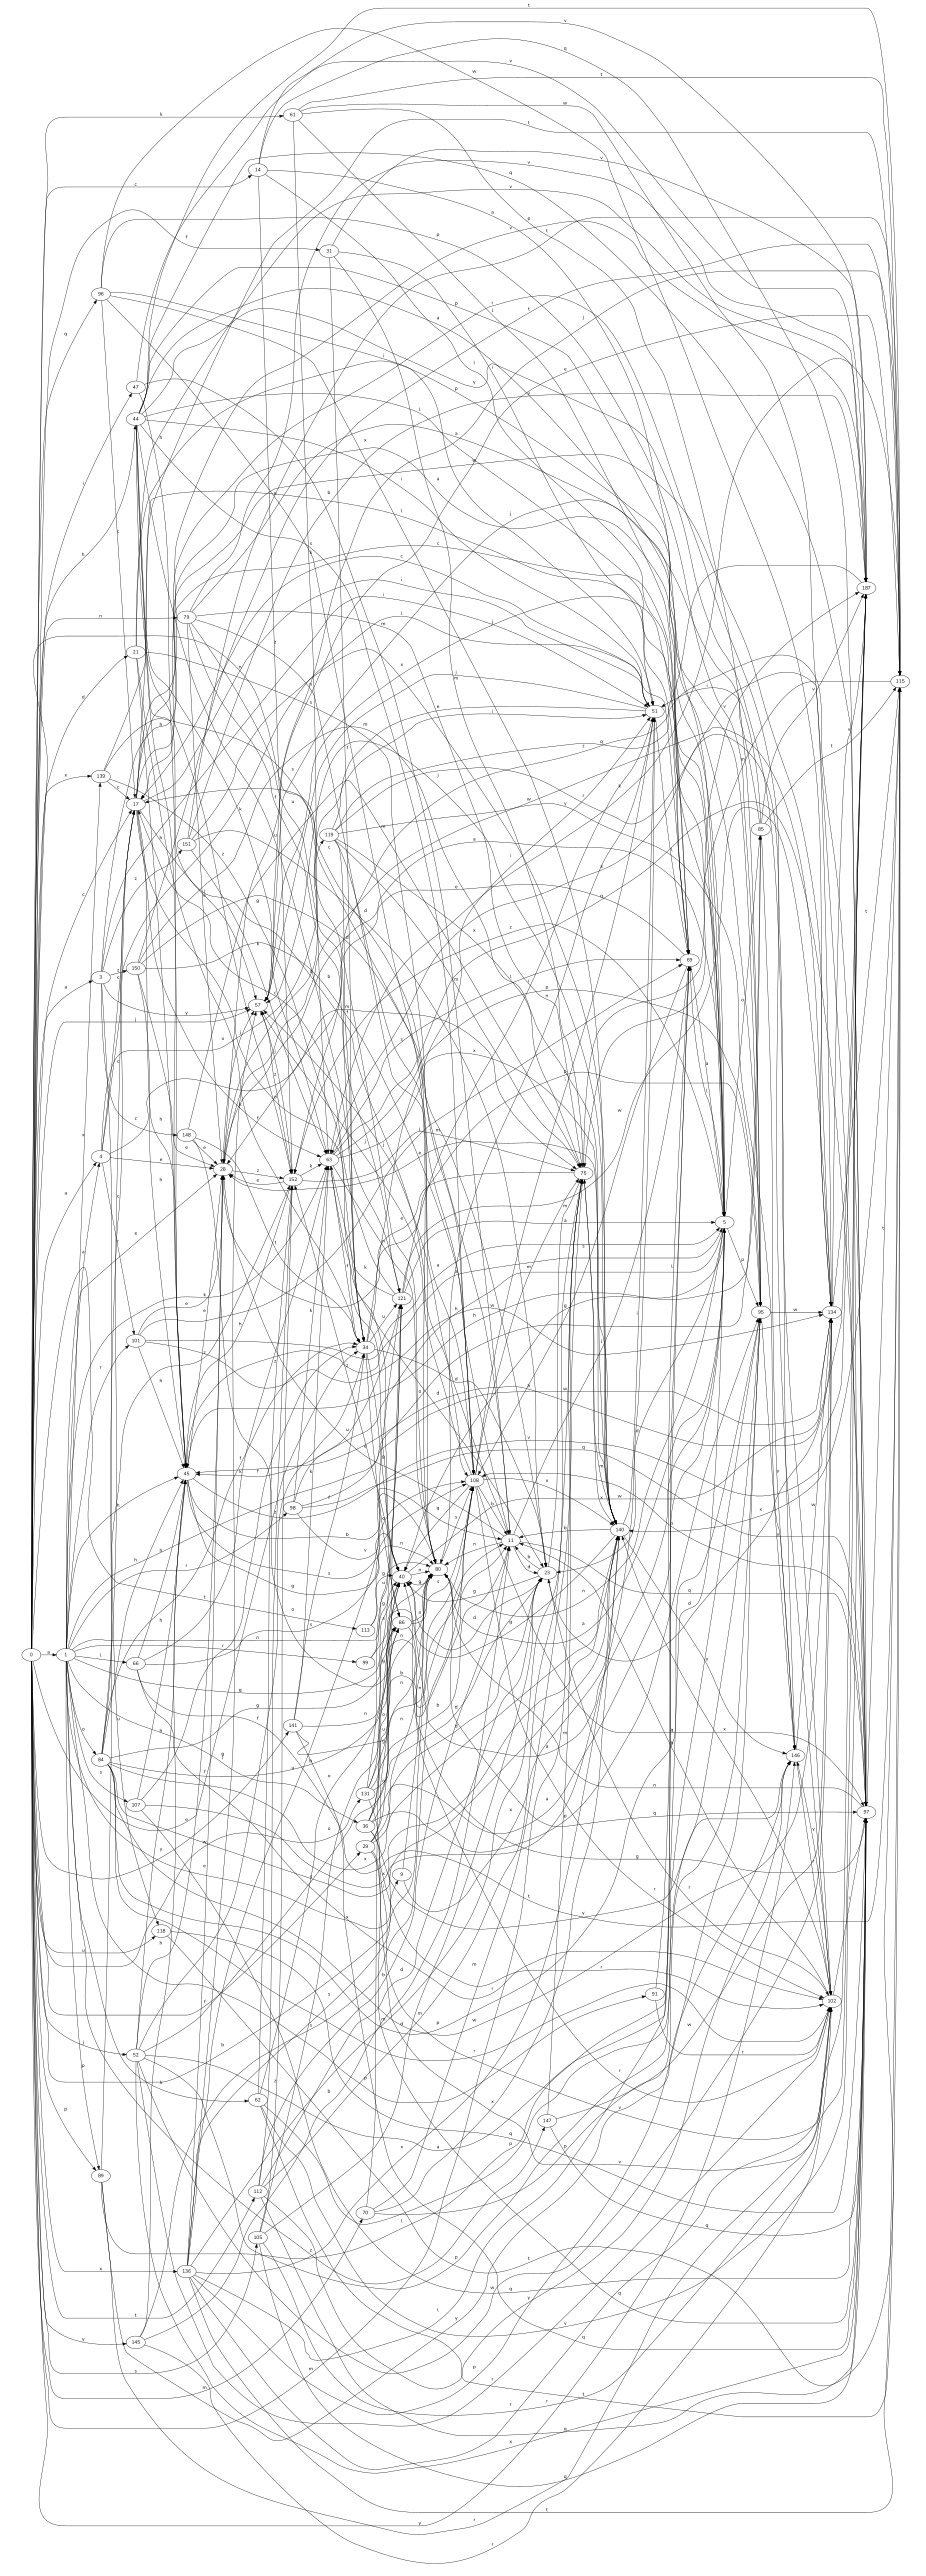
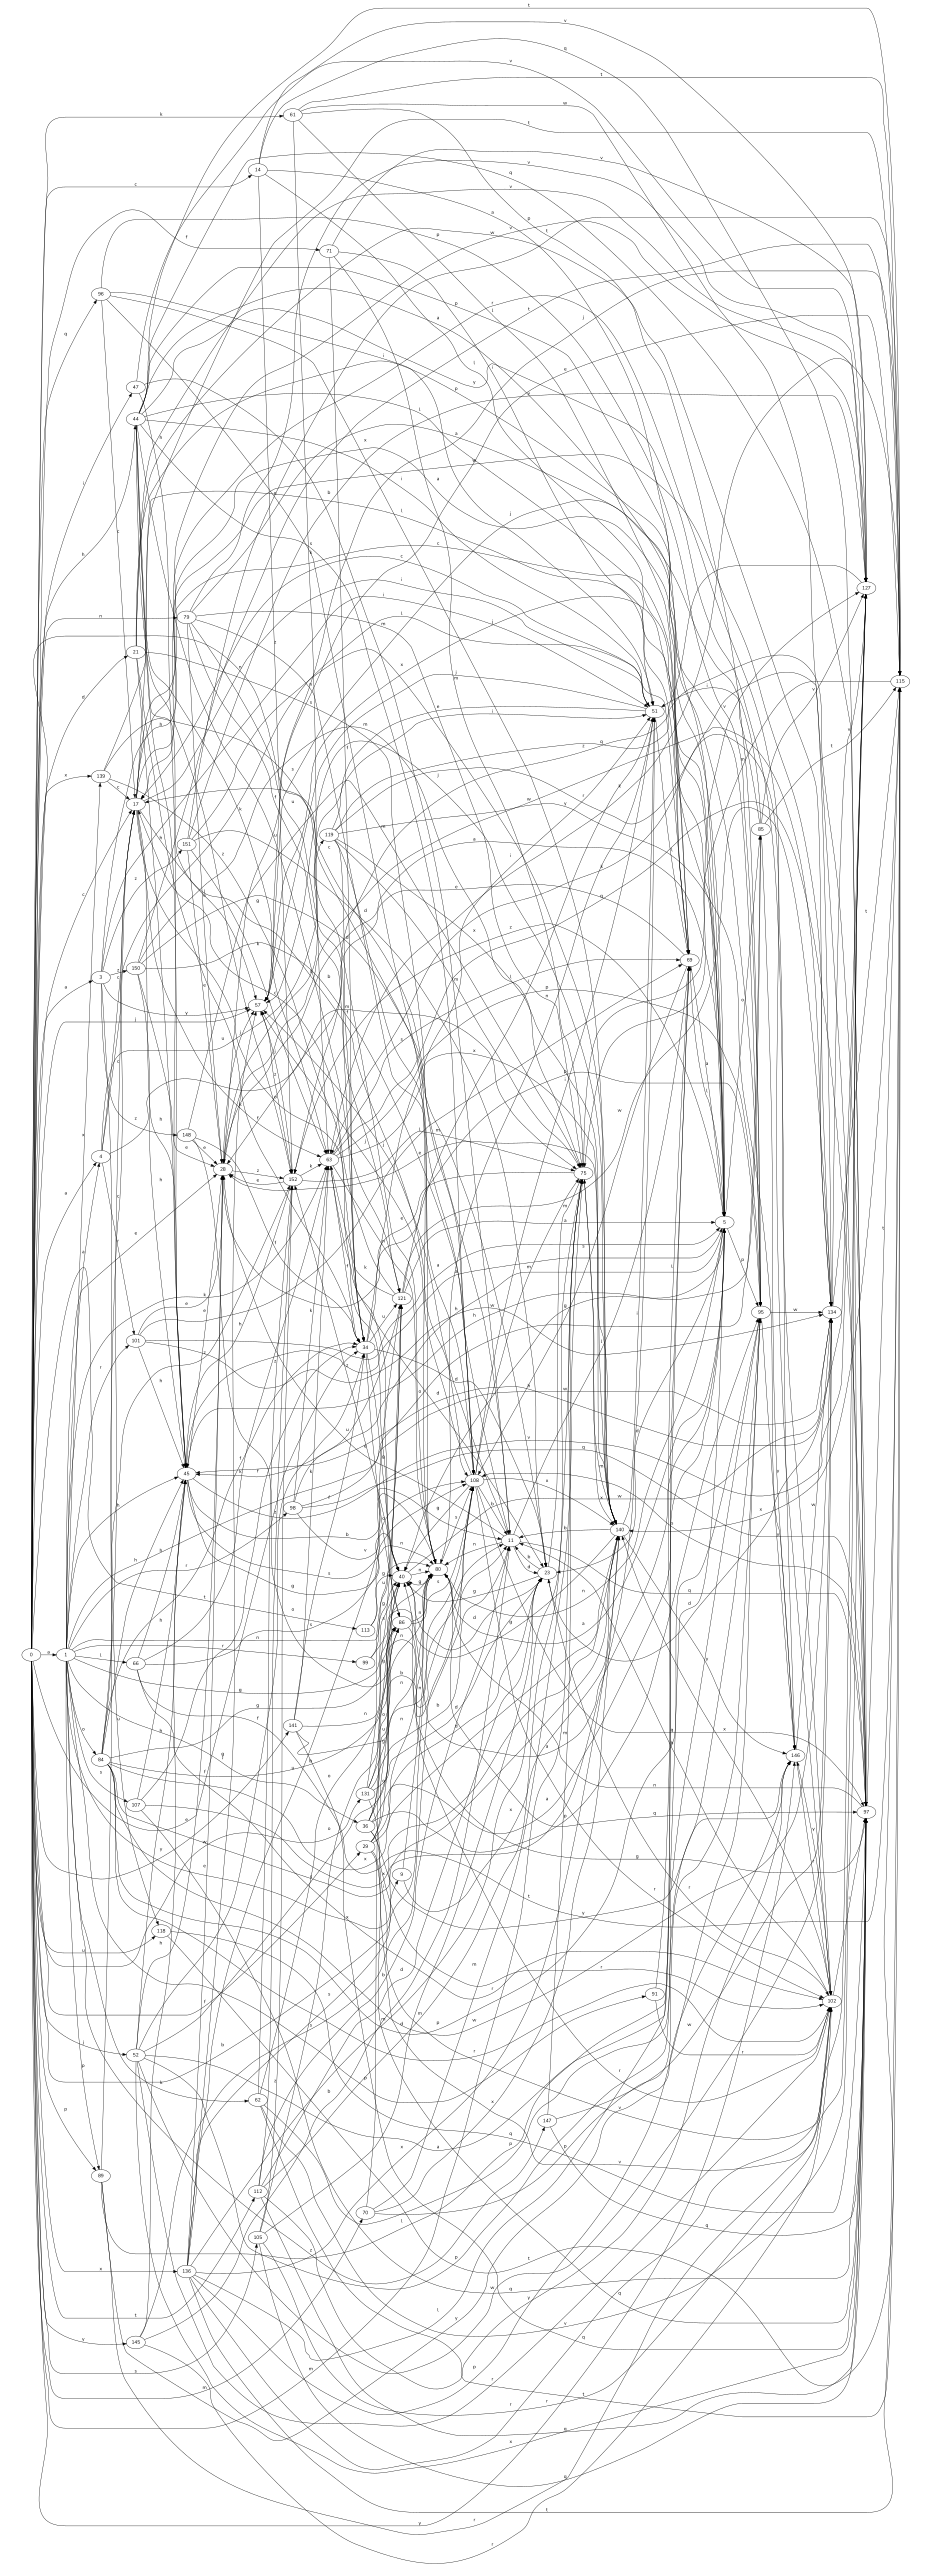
node "31": label "31" -> "71"
edge "96" -> "134": now "21" -> "134"
node "187": label "187" -> "127"
edge "4" -> "28": now "151" -> "28"
